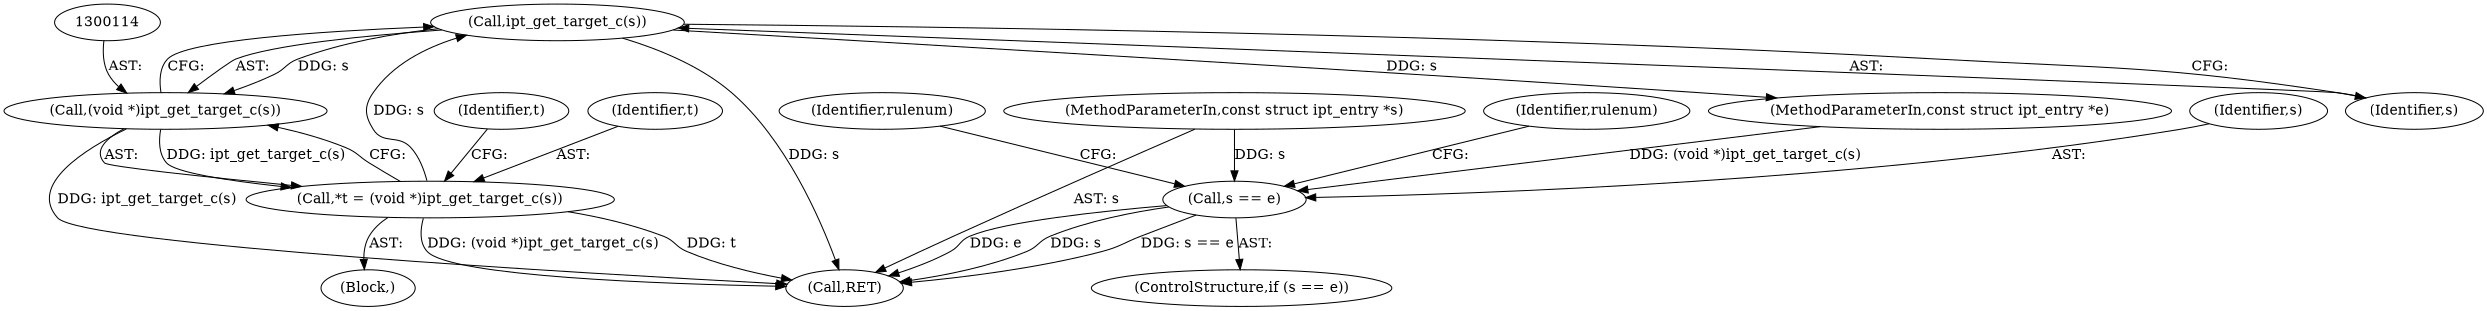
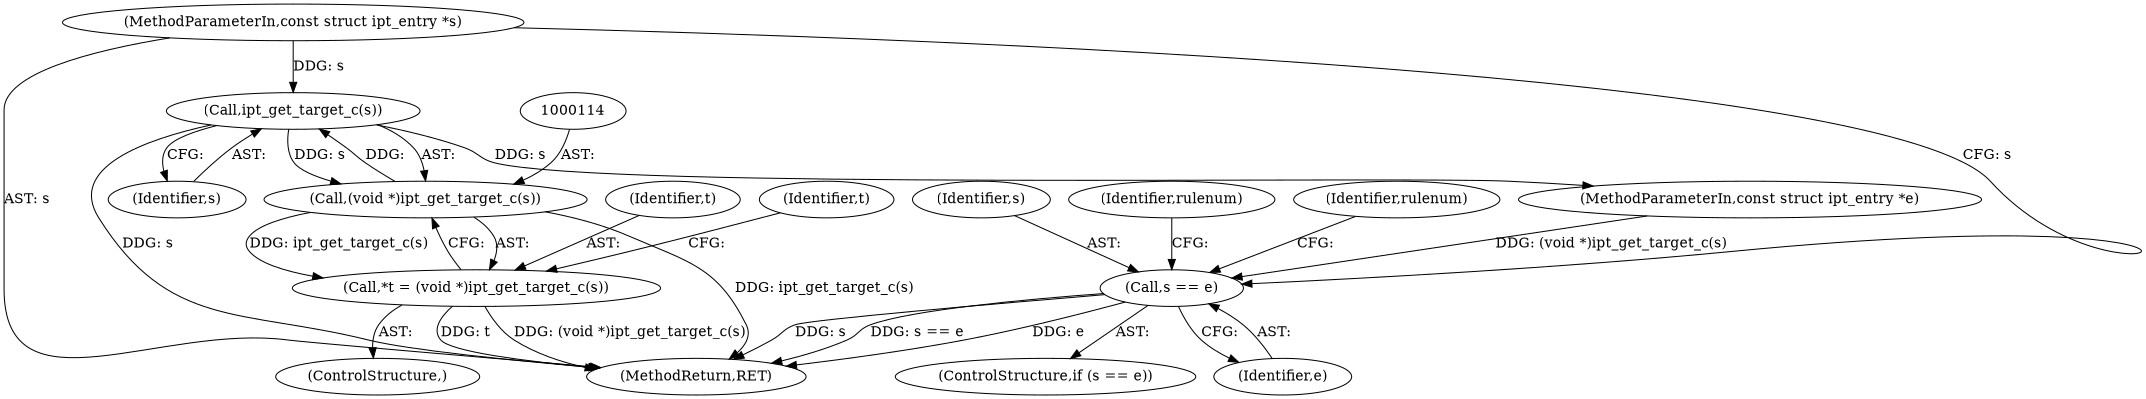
node "1300114": label "1300114" -> "1000114"
edge "(Call,(void *)ipt_get_target_c(s))" -> "(Call,ipt_get_target_c(s))": label "CFG: " -> "DDG: "
edge "(Call,*t = (void *)ipt_get_target_c(s))" -> "(Call,ipt_get_target_c(s))": now "(MethodParameterIn,const struct ipt_entry *s)" -> "(Call,ipt_get_target_c(s))"
edge "(MethodParameterIn,const struct ipt_entry *s)" -> "(Call,s == e)": label "DDG: s" -> "CFG: s"
node "(Block,)": label "(Block,)" -> "(ControlStructure,)"
node "(Call,RET)": label "(Call,RET)" -> "(MethodReturn,RET)"
node "(Identifier,e)": added
